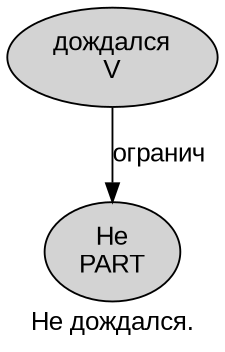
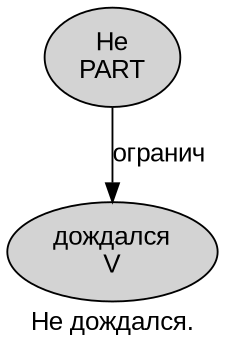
edge "дождался V" -> "Не PART": reversed
